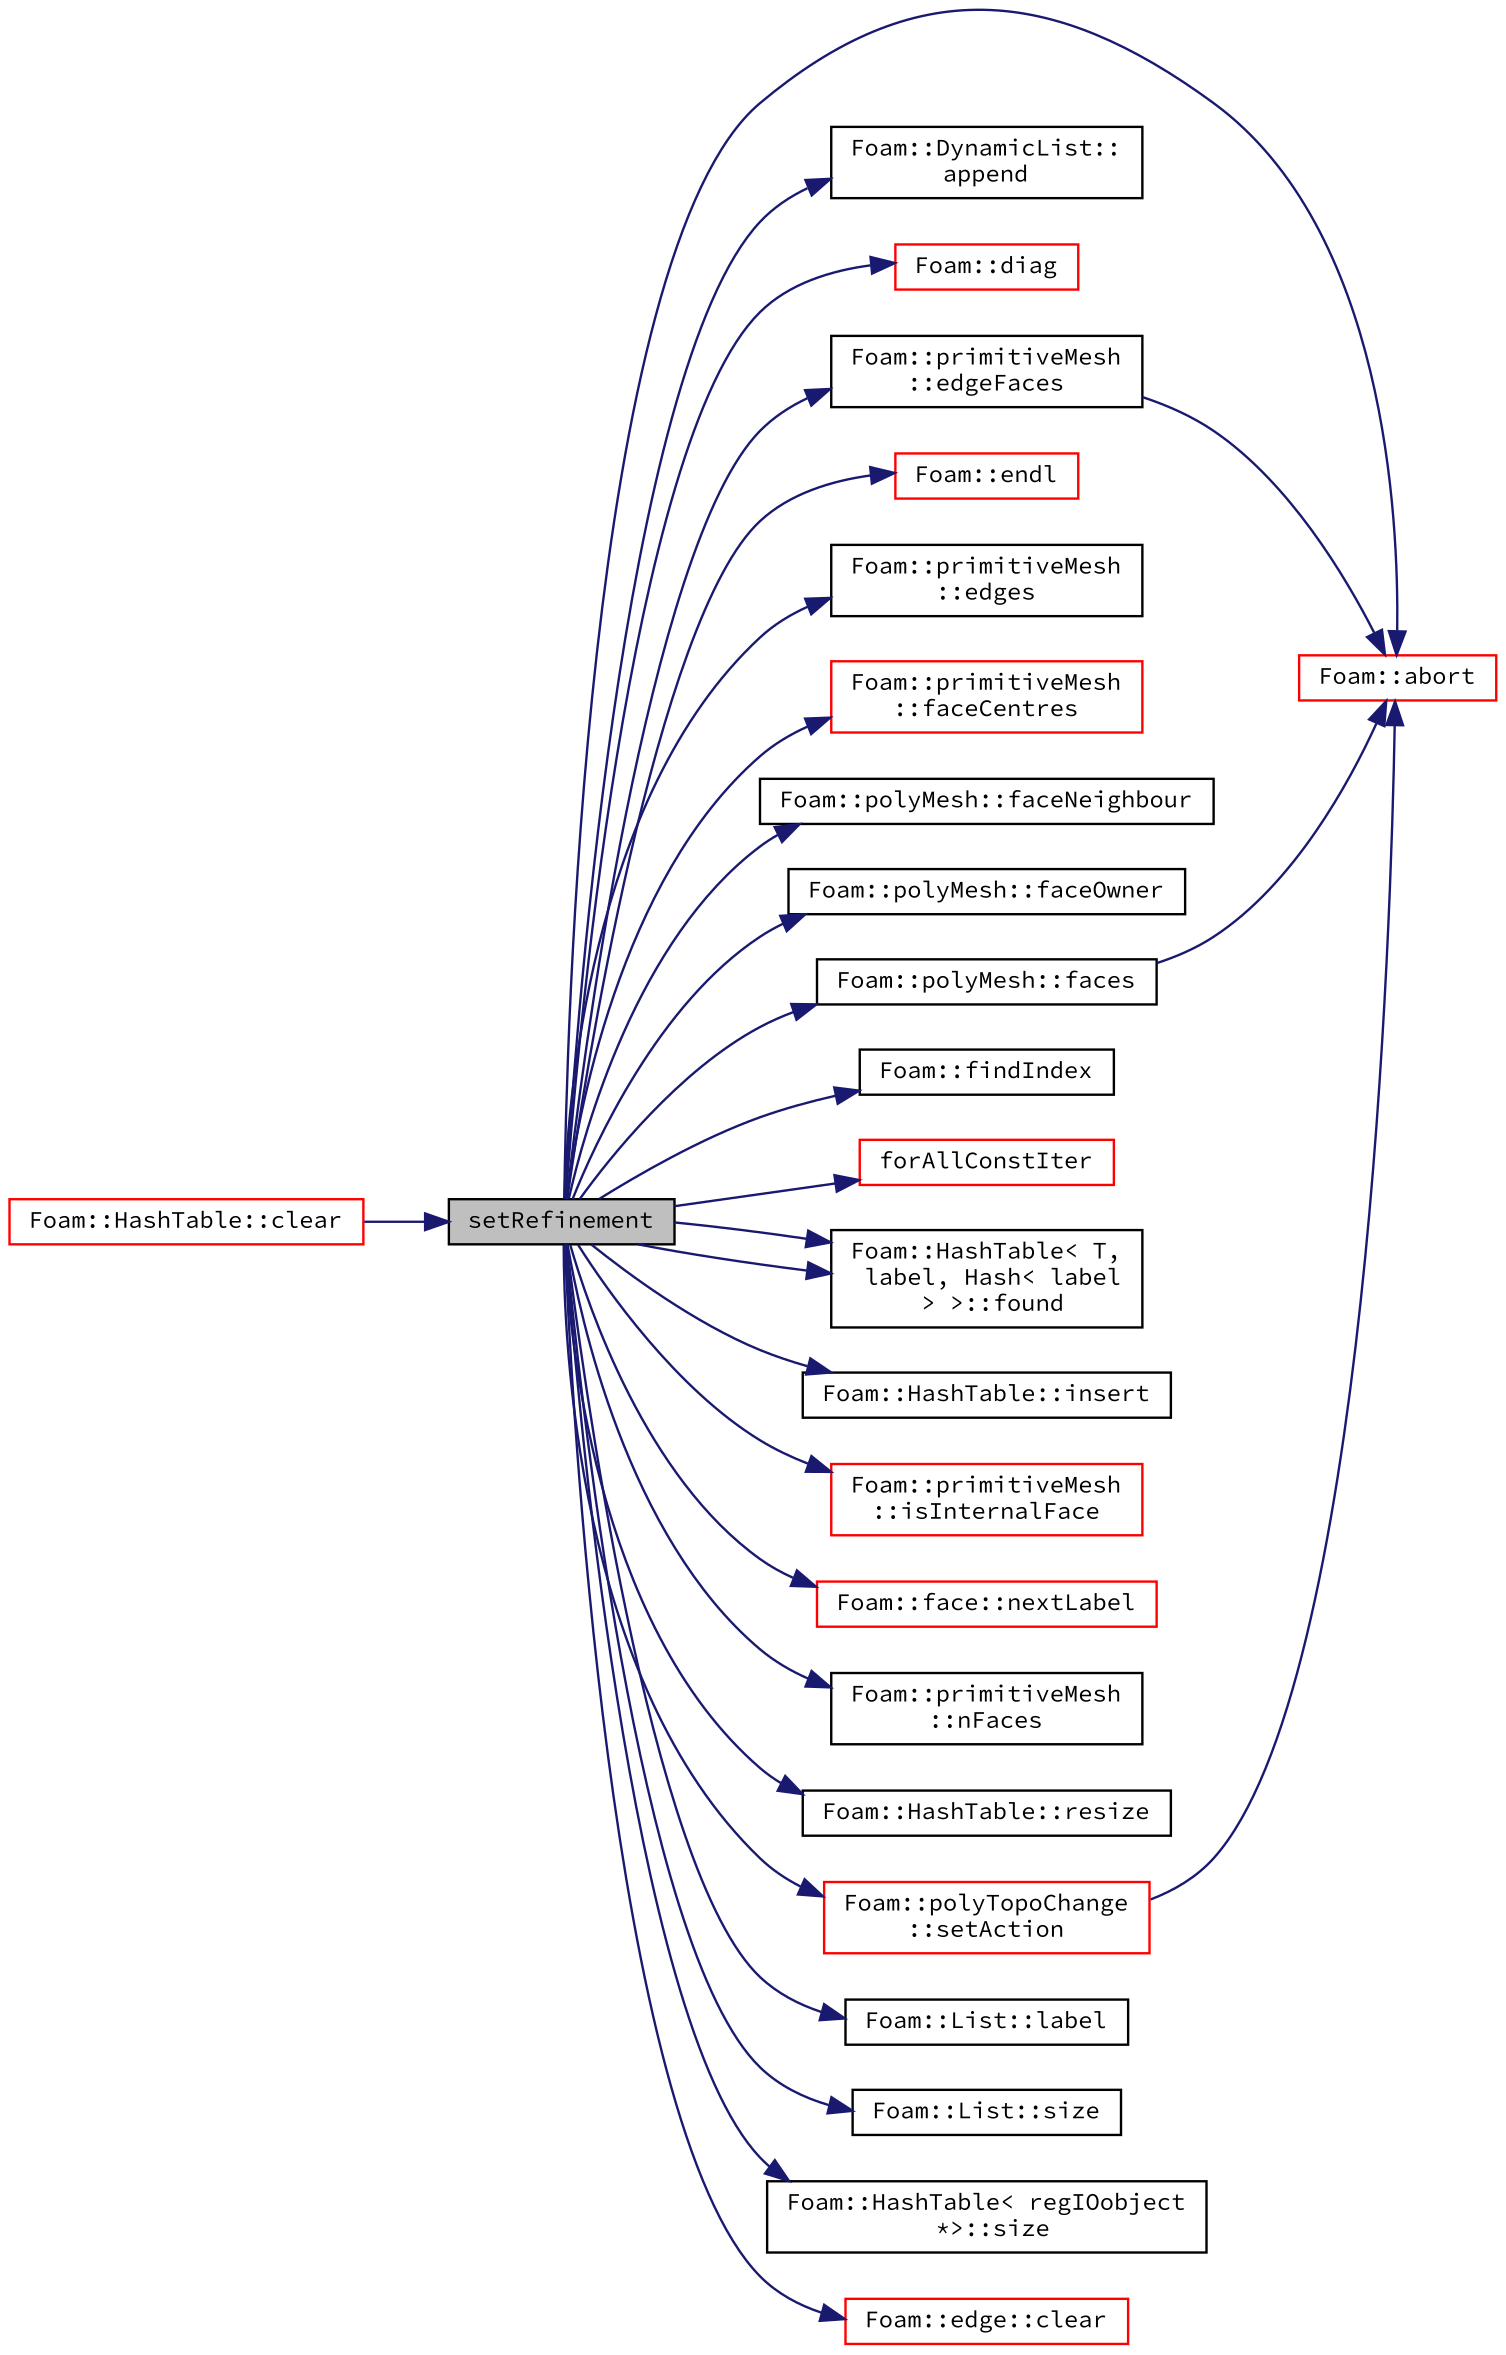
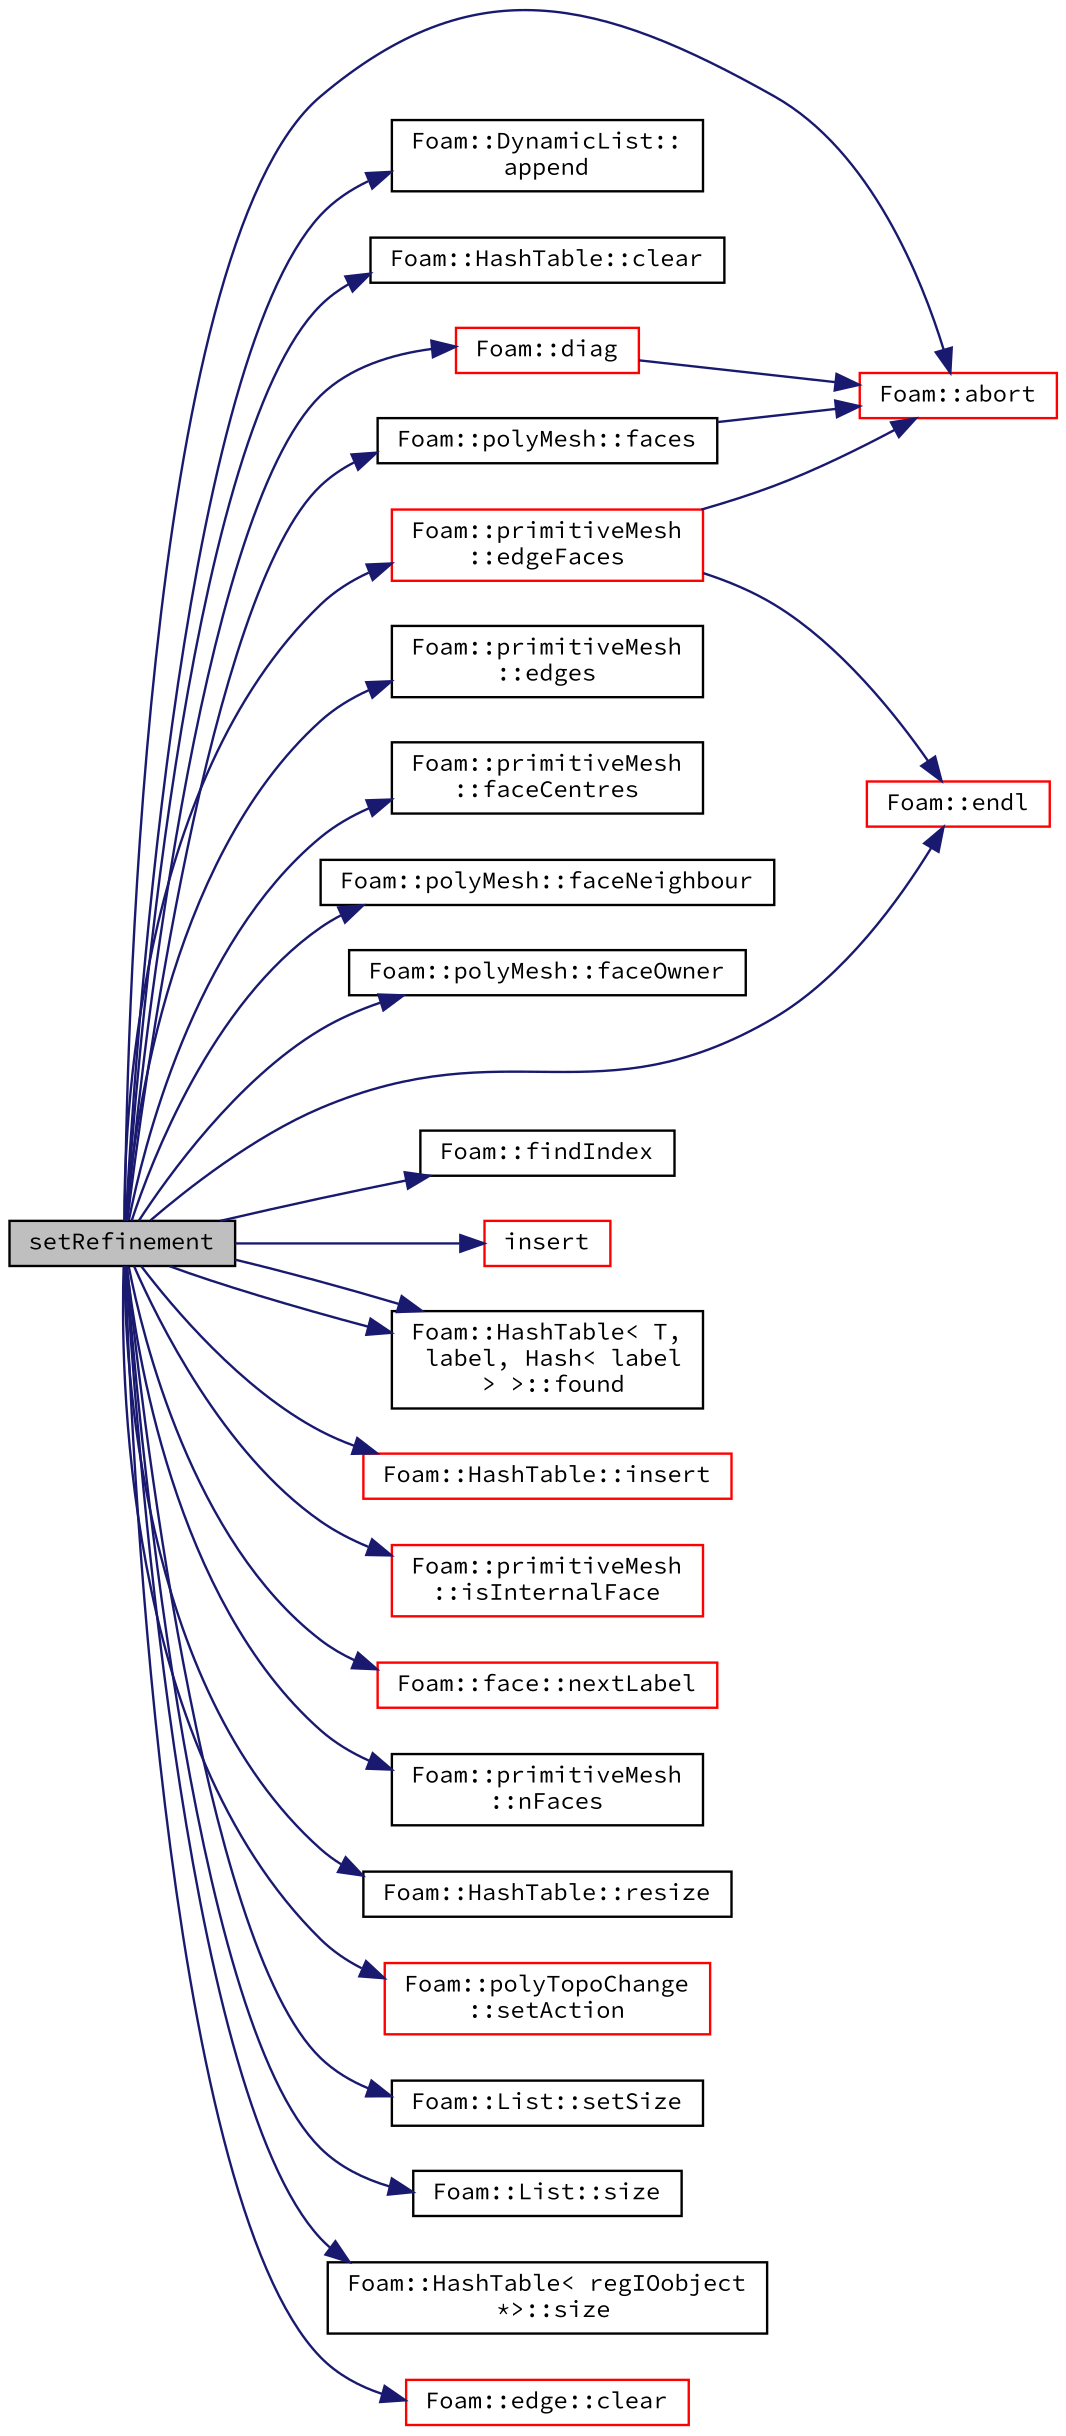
node "Foam::primitiveMesh ::edgeFaces": color black -> red
edge "Foam::primitiveMesh ::edgeFaces" -> "Foam::endl": added
node "Foam::primitiveMesh ::faceCentres": color red -> black
node "forAllConstIter": label "forAllConstIter" -> "insert"
node "Foam::HashTable::clear": color red -> black
edge "Foam::HashTable::clear" -> "setRefinement": reversed
edge "Foam::polyTopoChange ::setAction" -> "Foam::abort": now "Foam::diag" -> "Foam::abort"
node "Foam::HashTable::insert": color black -> red
node "Foam::List::label": label "Foam::List::label" -> "Foam::List::setSize"
